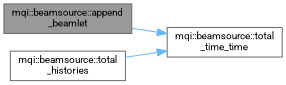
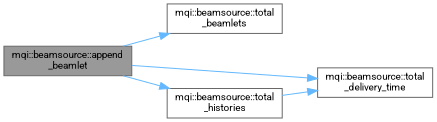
node "mqi::beamsource::total _beamlets": added
node "mqi::beamsource::total _time_time": label "mqi::beamsource::total _time_time" -> "mqi::beamsource::total _delivery_time"
edge "mqi::beamsource::append _beamlet" -> "mqi::beamsource::total _histories": added
